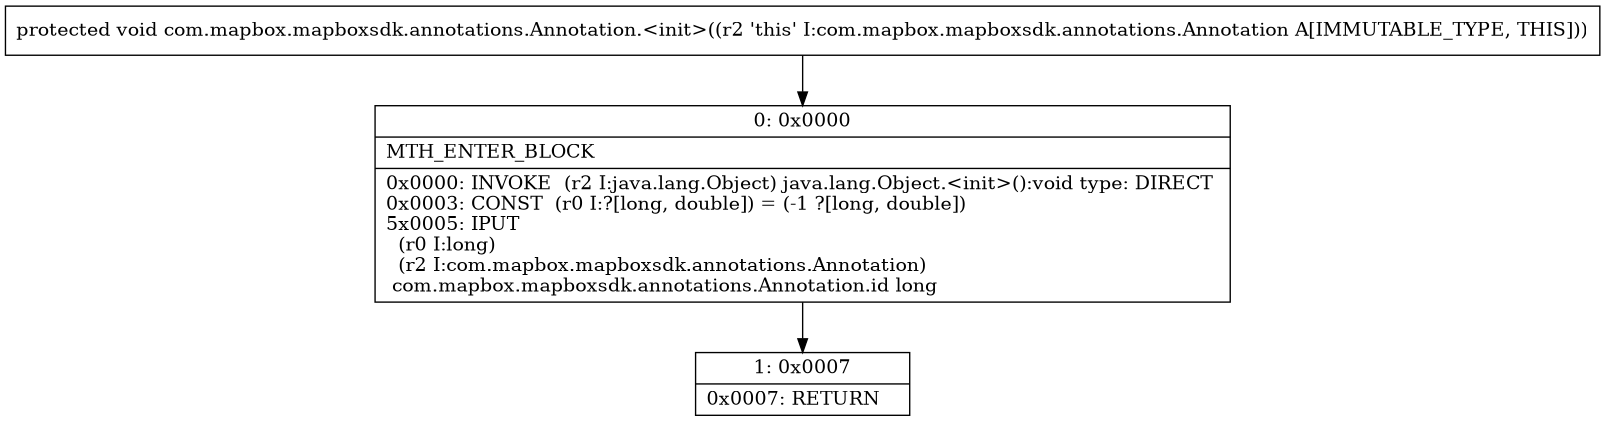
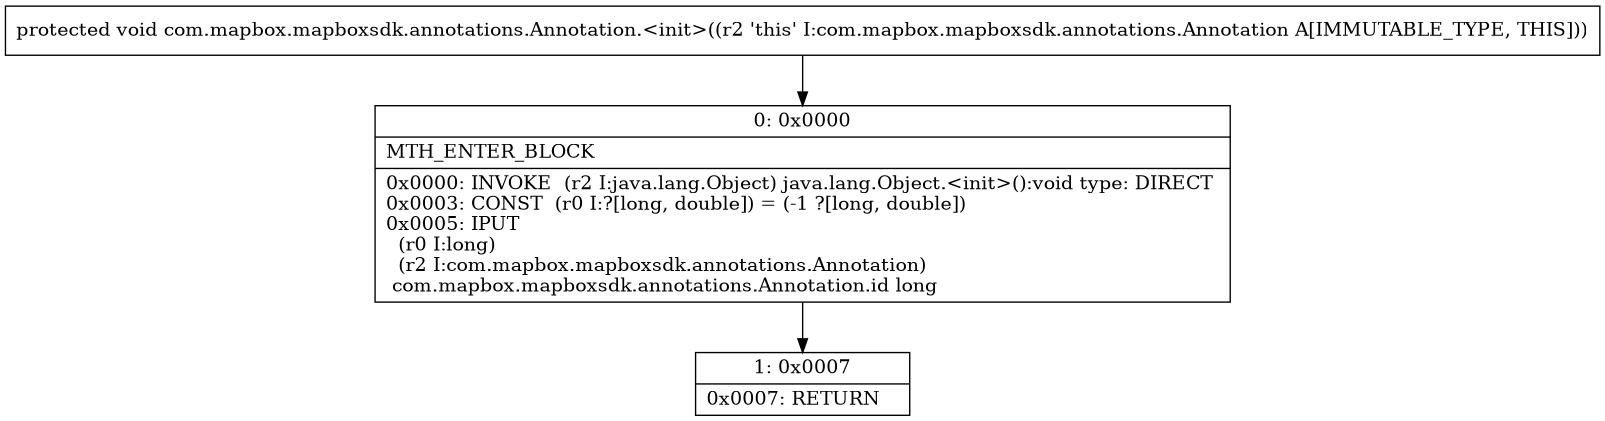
node "0: 0x0000": text "5x0005: IPUT" -> "0x0005: IPUT"
